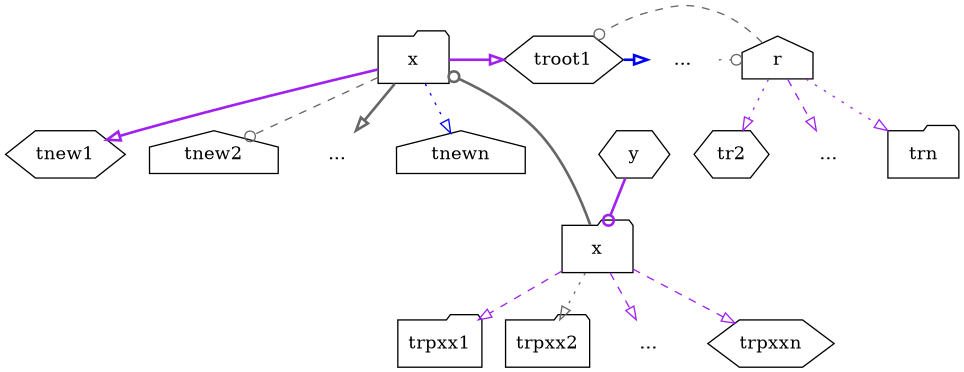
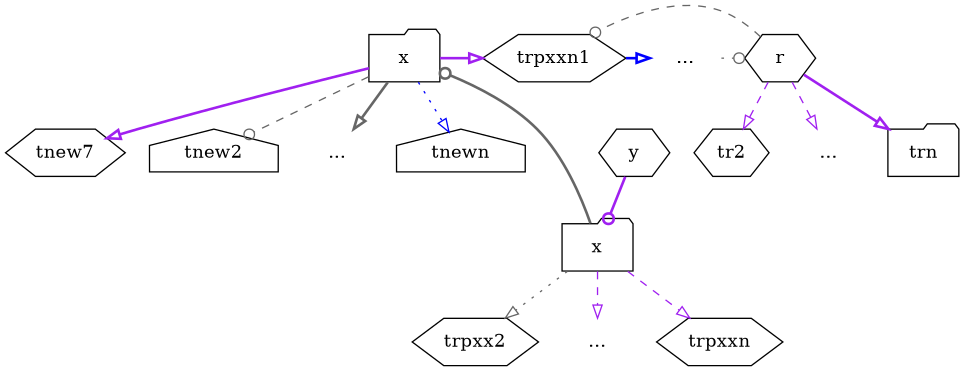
node "troot1": label "troot1" -> "trpxxn1"
node "r": shape house -> hexagon
edge "r" -> "tr2": style dotted -> dashed
edge "r" -> "trn": style dotted -> bold
node "tnew1": label "tnew1" -> "tnew7"
node "trpxx1": removed
node "trpxx2": shape folder -> hexagon
